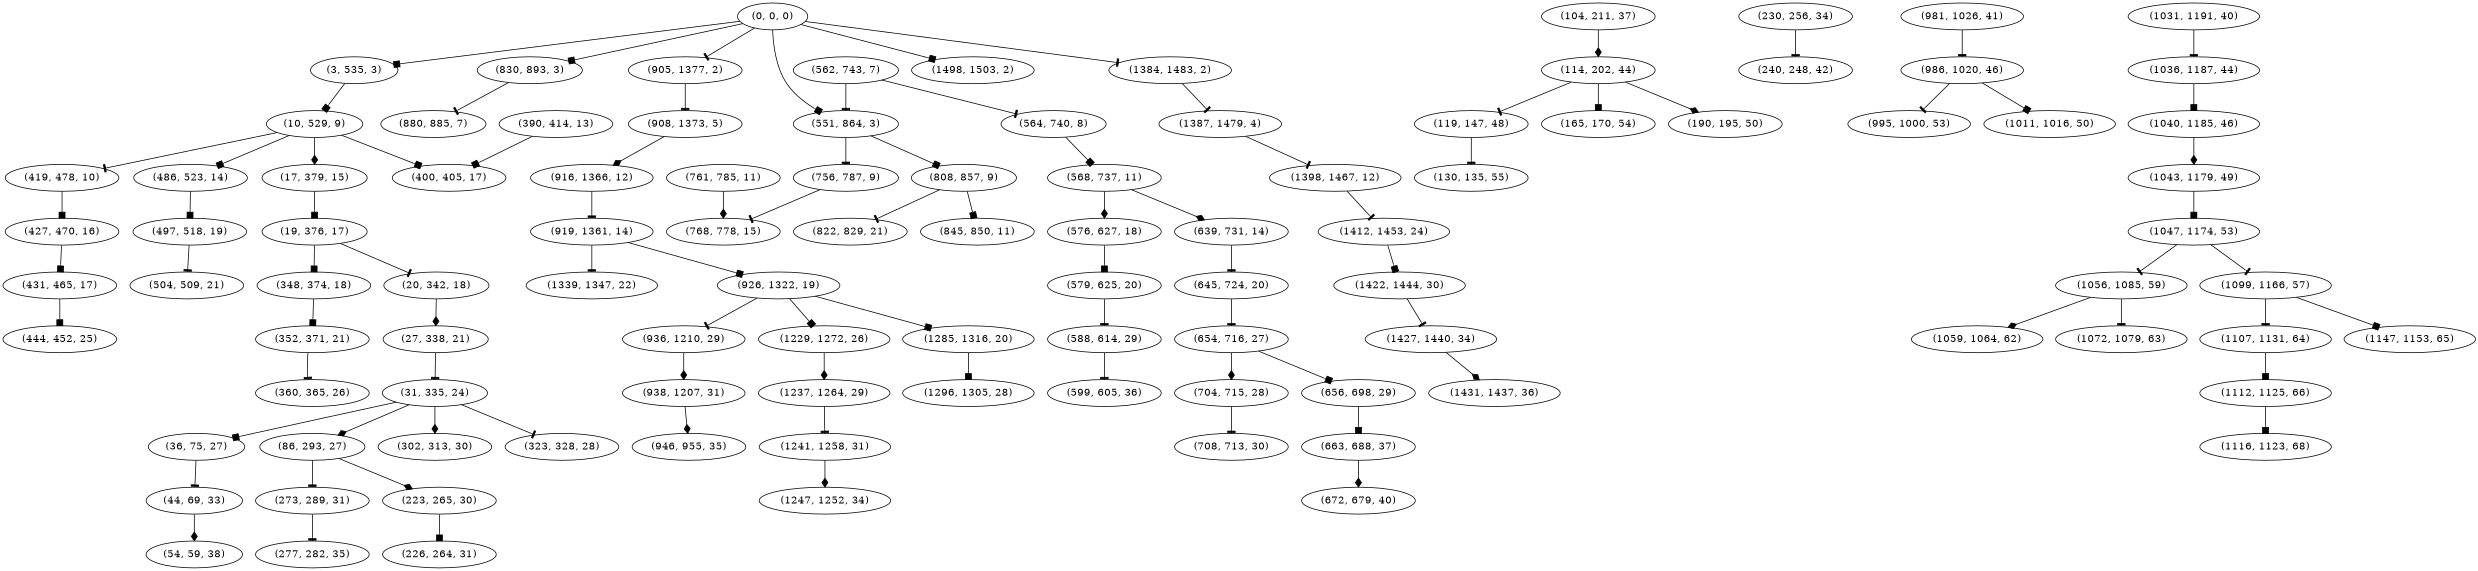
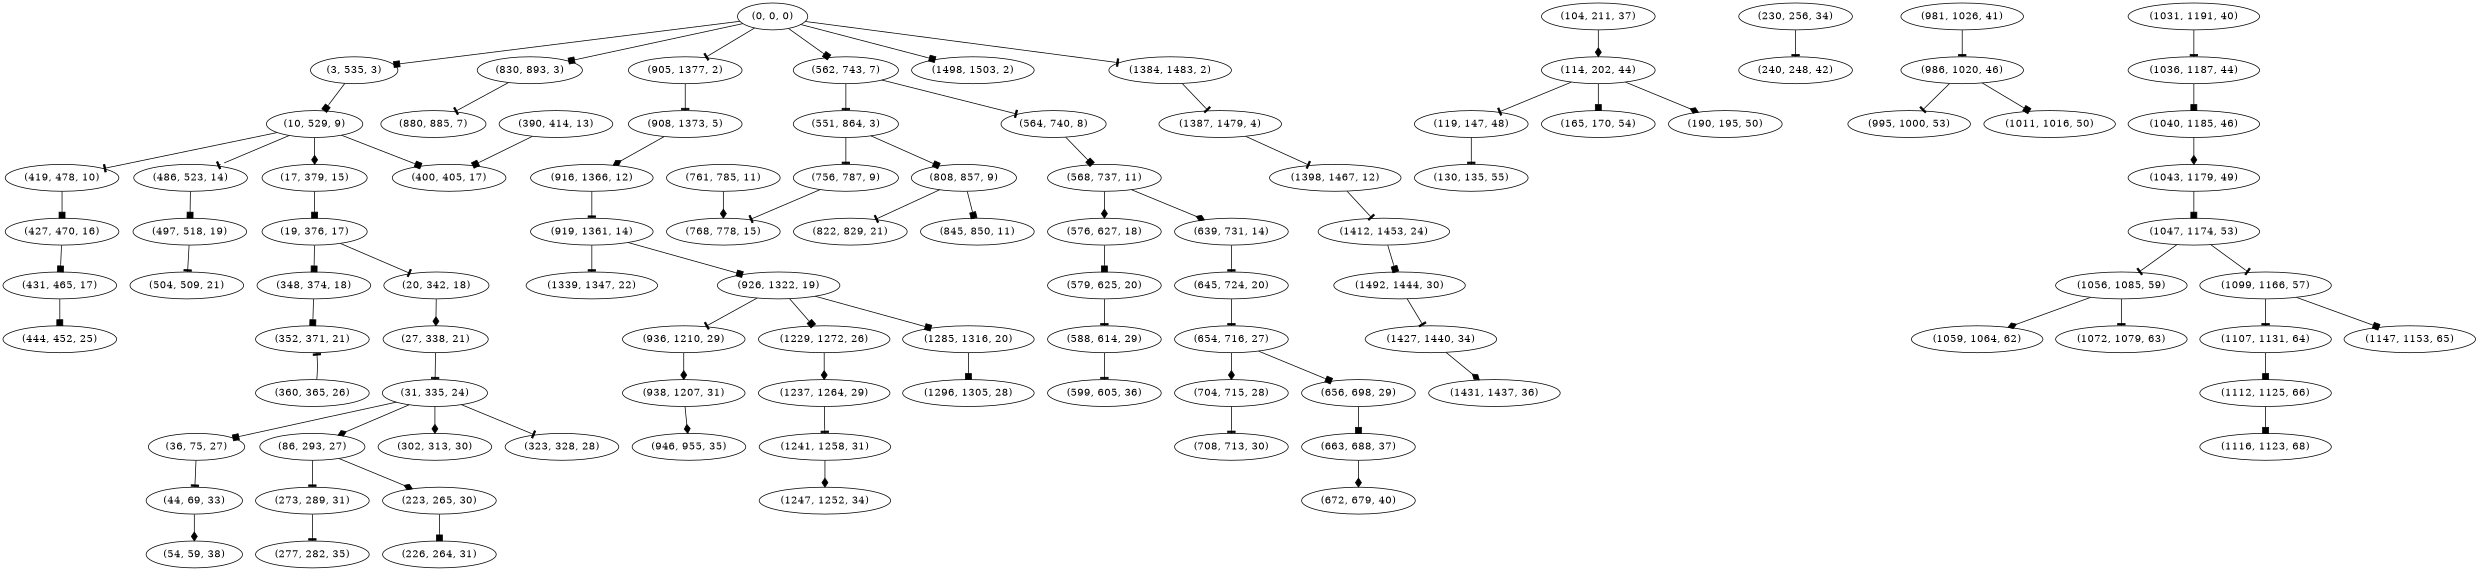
edge "(0, 0, 0)" -> "(551, 864, 3)": now "(0, 0, 0)" -> "(562, 743, 7)"
edge "(10, 529, 9)" -> "(486, 523, 14)": arrowhead box -> tee
node "(1422, 1444, 30)": label "(1422, 1444, 30)" -> "(1492, 1444, 30)"
edge "(352, 371, 21)" -> "(360, 365, 26)": reversed
